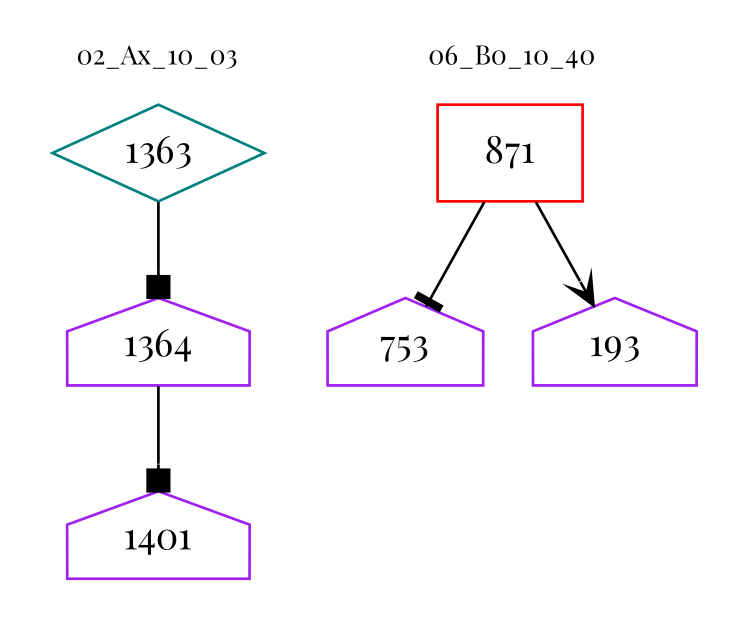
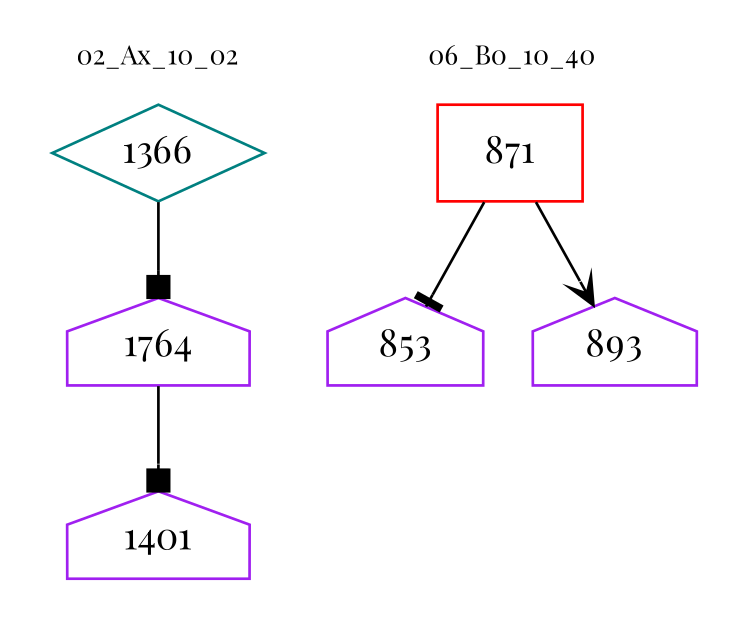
cluster "02_Ax_10_03": label "02_Ax_10_03" -> "02_Ax_10_02"
node "1363": label "1363" -> "1366"
node "1364": label "1364" -> "1764"
node "753": label "753" -> "853"
node "193": label "193" -> "893"
